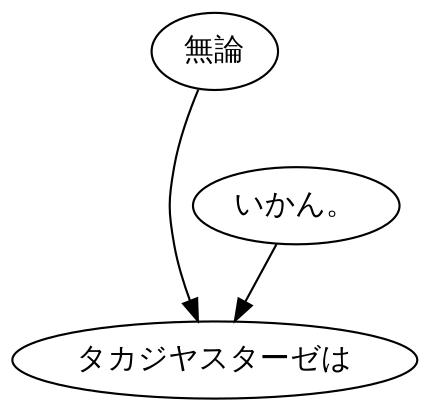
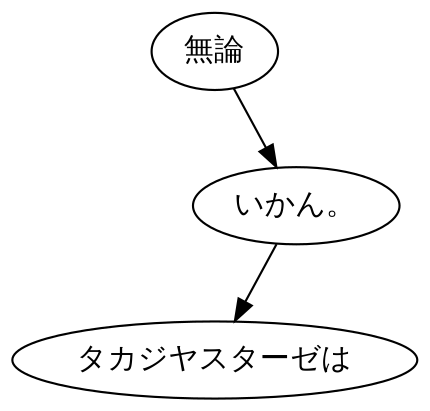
edge "無論" -> "タカジヤスターゼは": now "無論" -> "いかん。"
